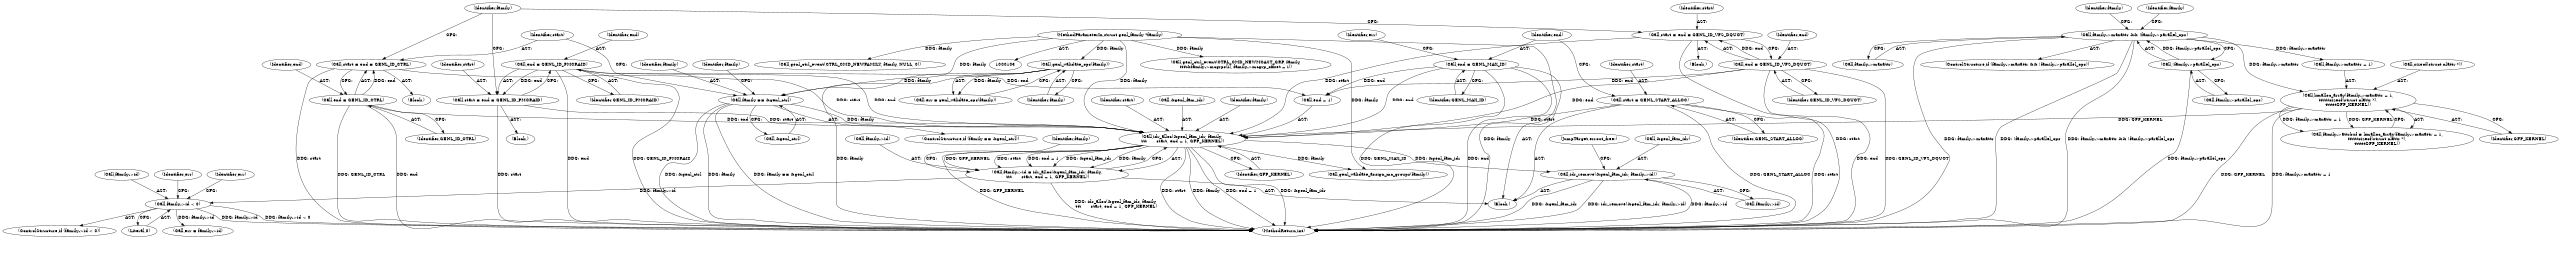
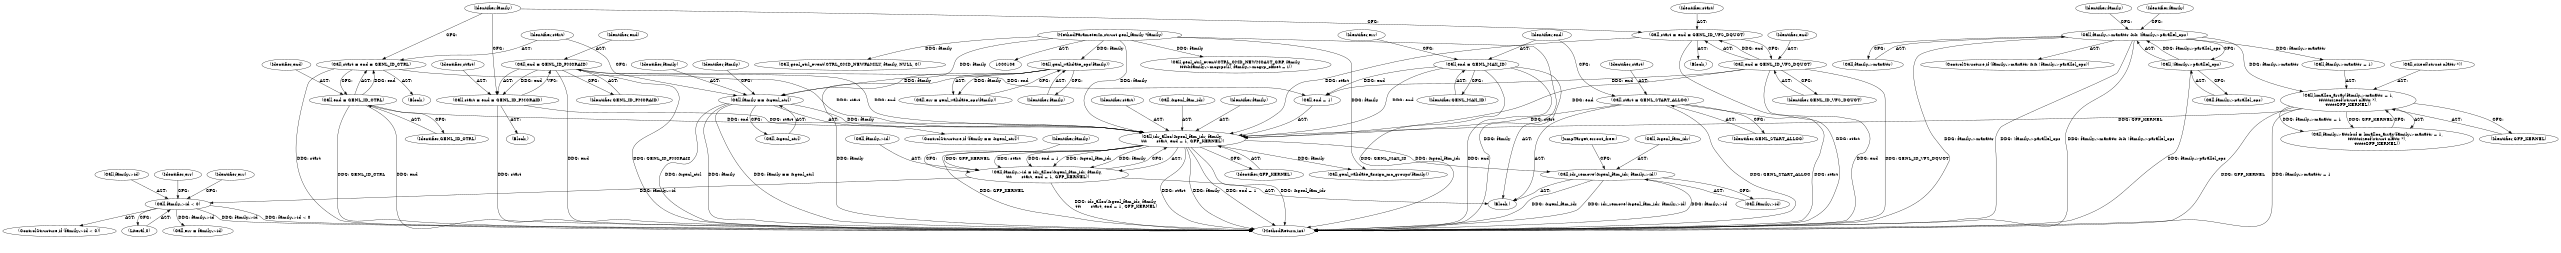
edge "(Call,start = end = GENL_ID_PMCRAID)" -> "(Call,end = GENL_ID_PMCRAID)": label "CFG: " -> "VFS: "
